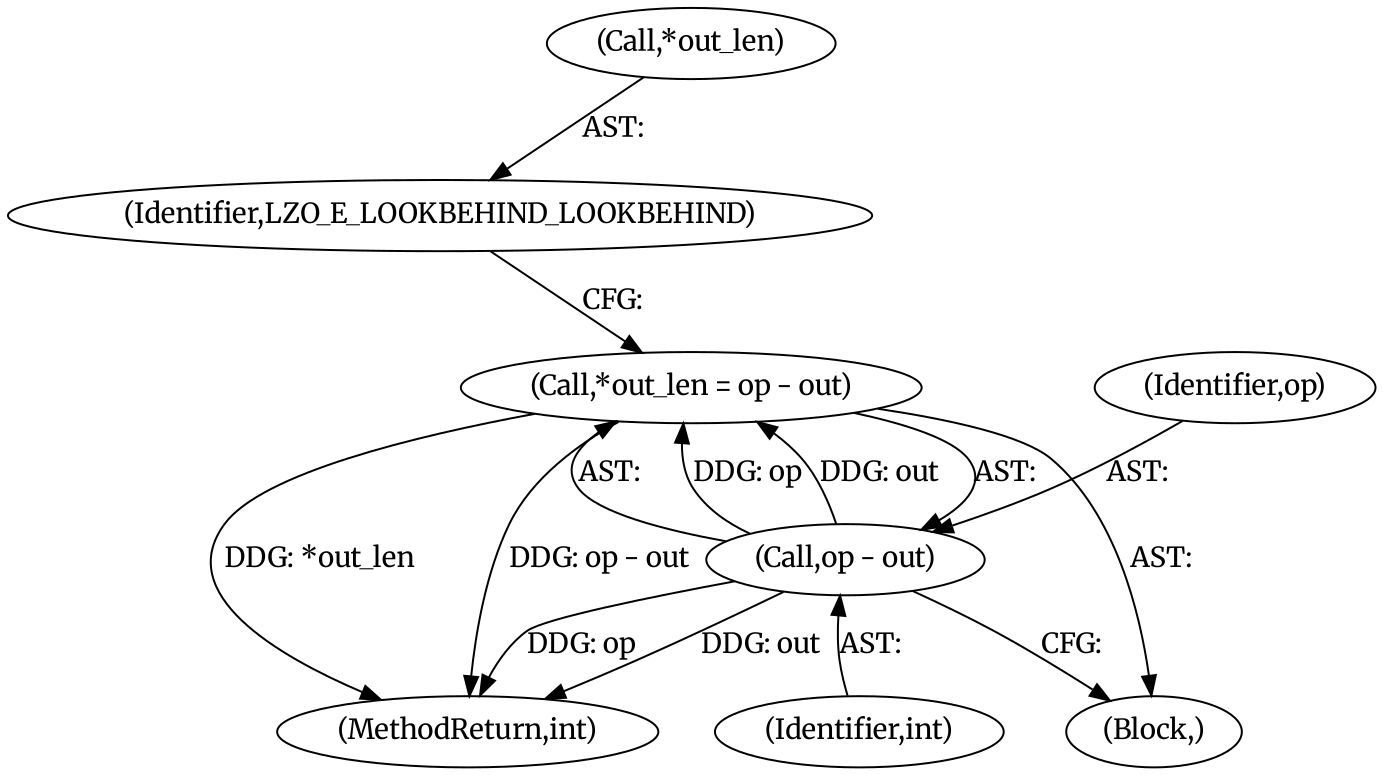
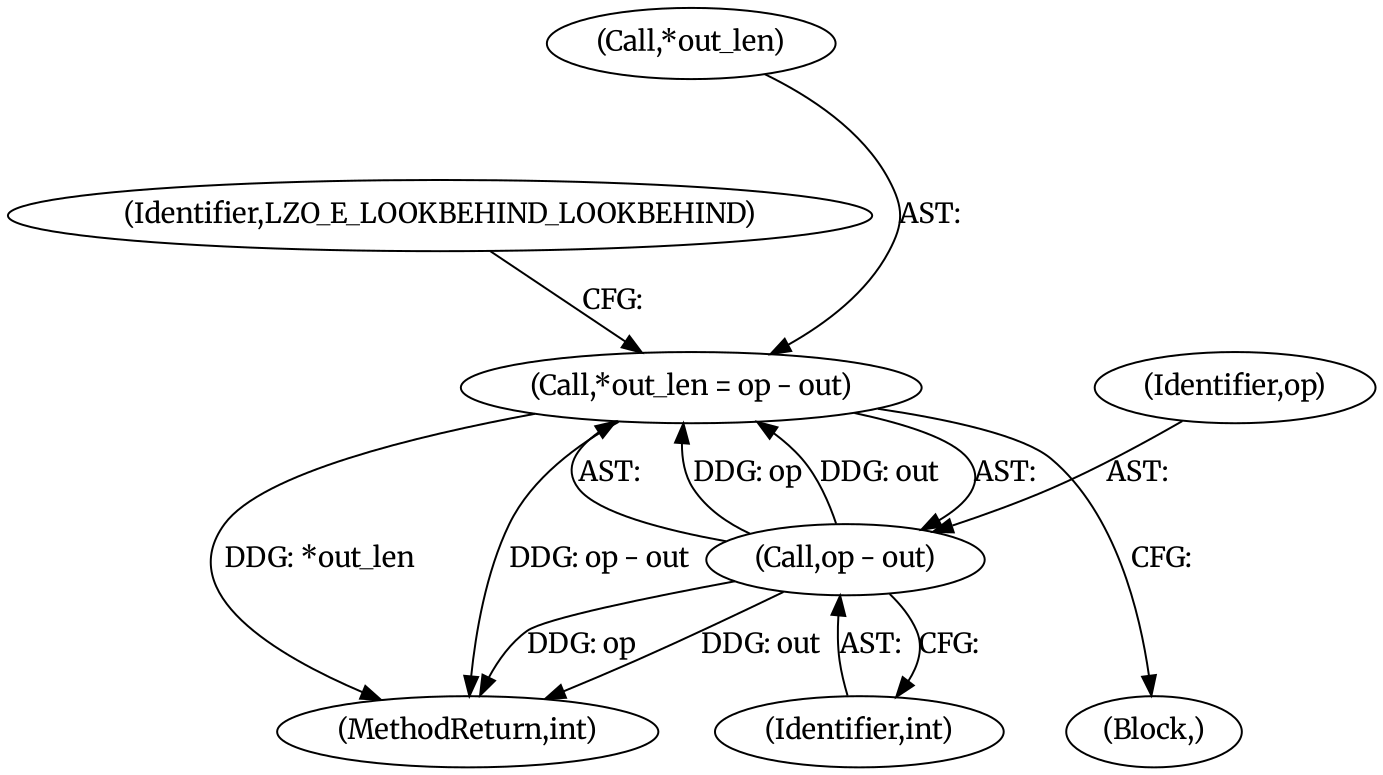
edge "(Call,*out_len)" -> "(Identifier,LZO_E_LOOKBEHIND_LOOKBEHIND)": now "(Call,*out_len)" -> "(Call,*out_len = op - out)"
edge "(Call,*out_len = op - out)" -> "(Block,)": label "AST: " -> "CFG: "
edge "(Call,op - out)" -> "(Block,)": now "(Call,op - out)" -> "(Identifier,int)"
